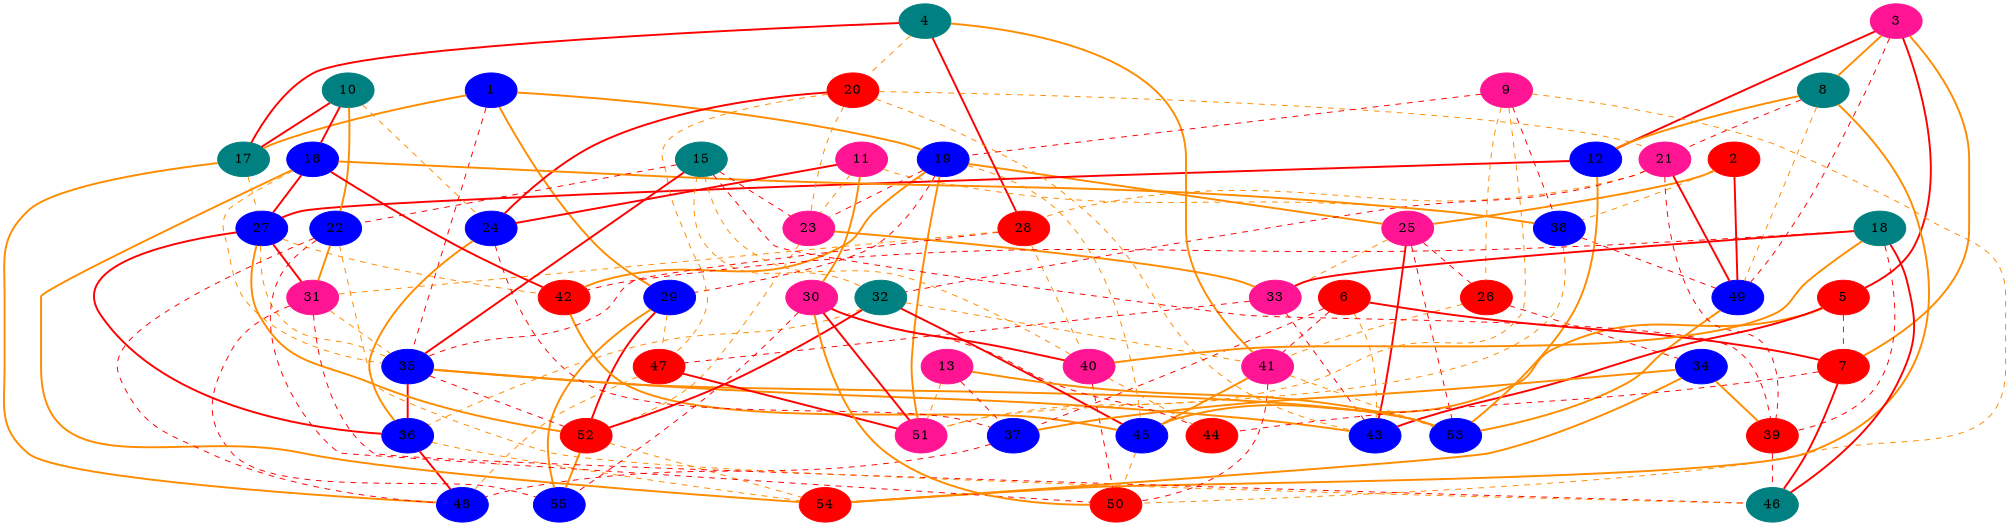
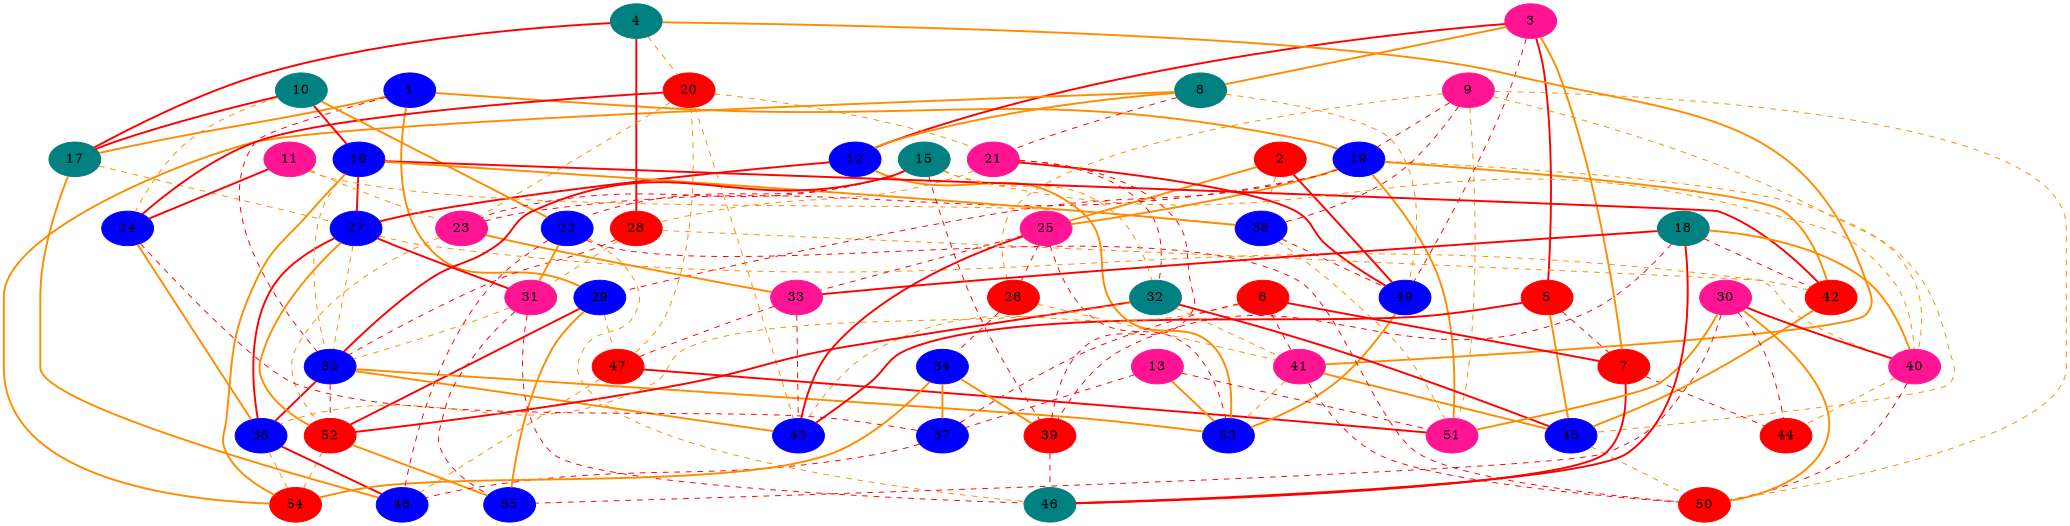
edge "9" -- "40": added
edge "11" -- "30": removed
edge "25" -- "33": color darkorange -> red
edge "30" -- "51": color red -> darkorange
edge "13" -- "51": color darkorange -> red
